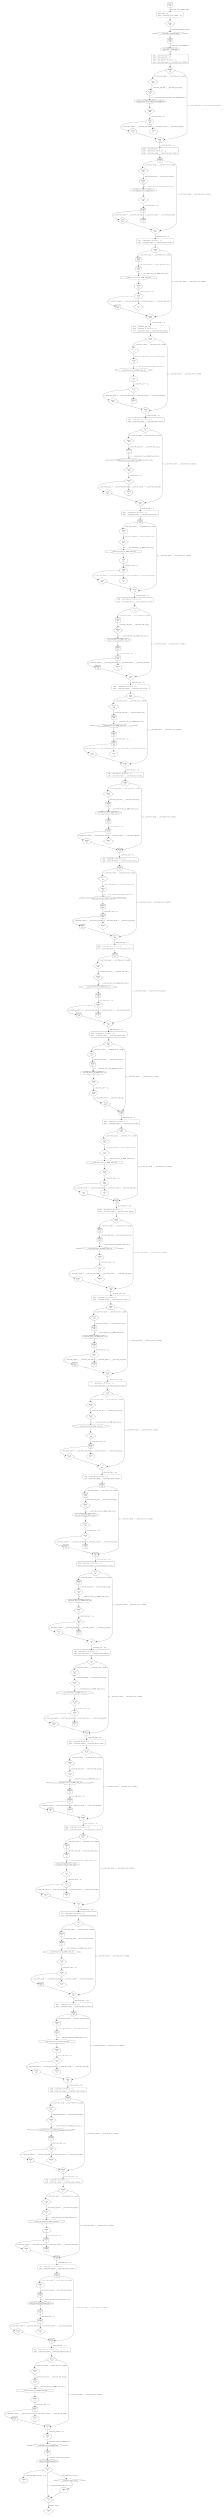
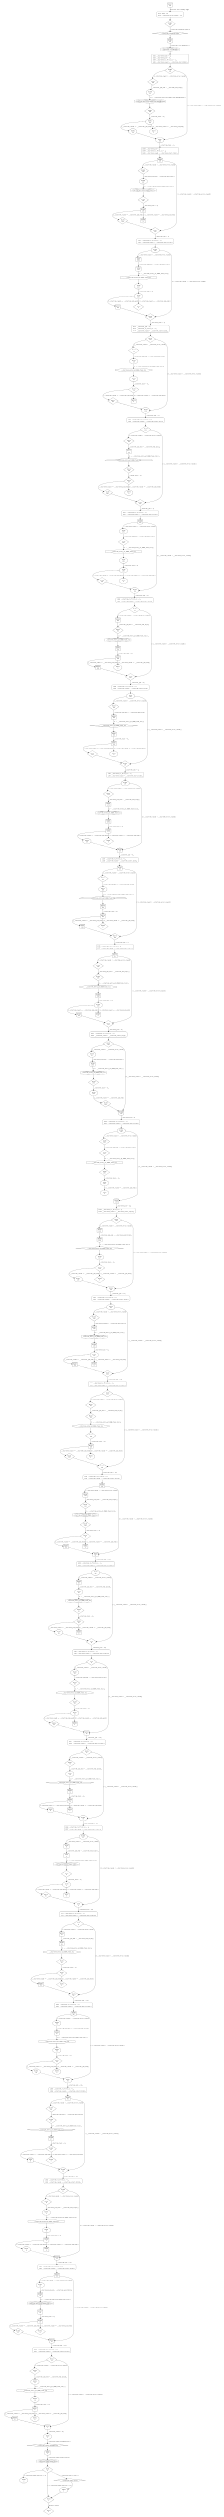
node "N1202 134": removed
